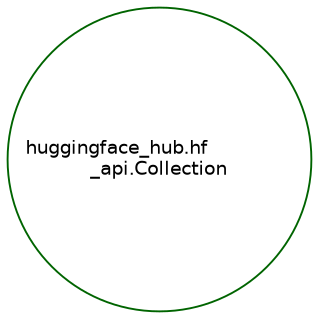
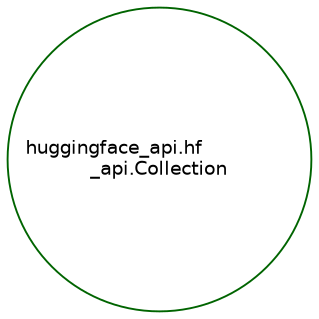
node "huggingface_hub.hf _api.Collection": label "huggingface_hub.hf _api.Collection" -> "huggingface_api.hf _api.Collection"
